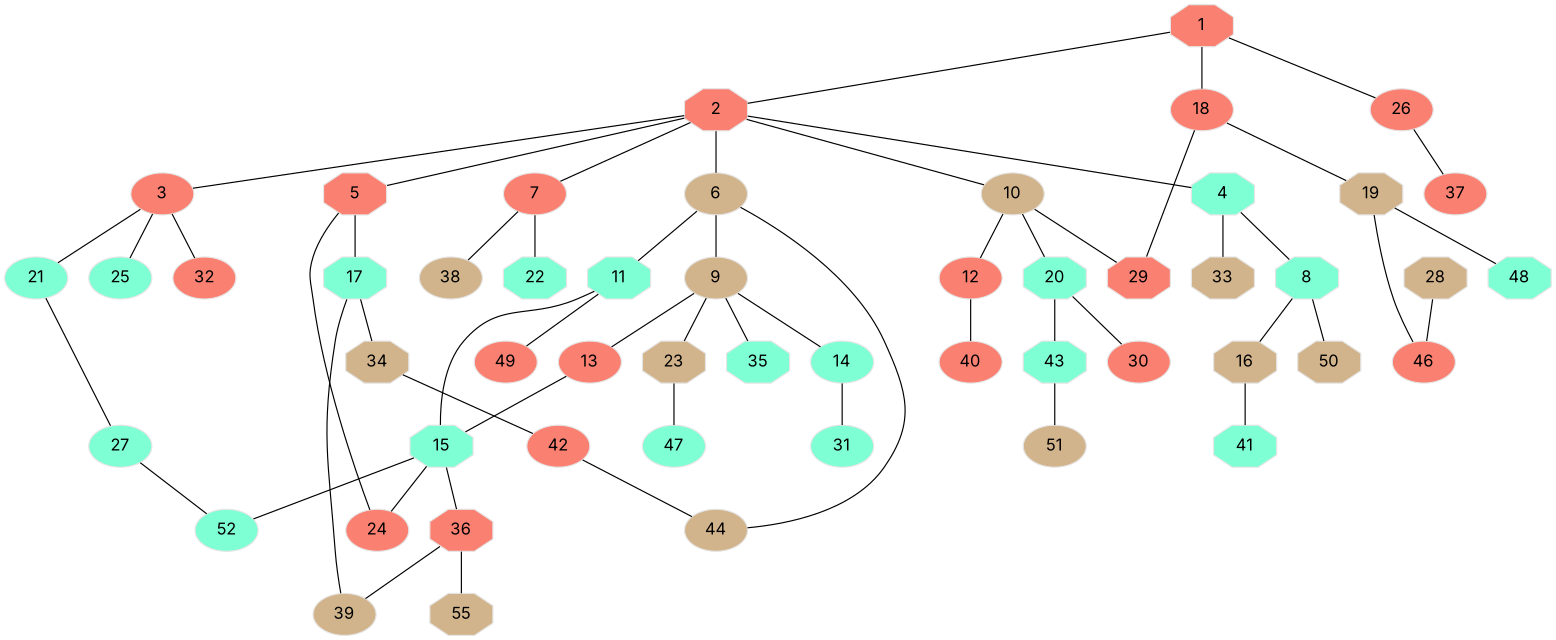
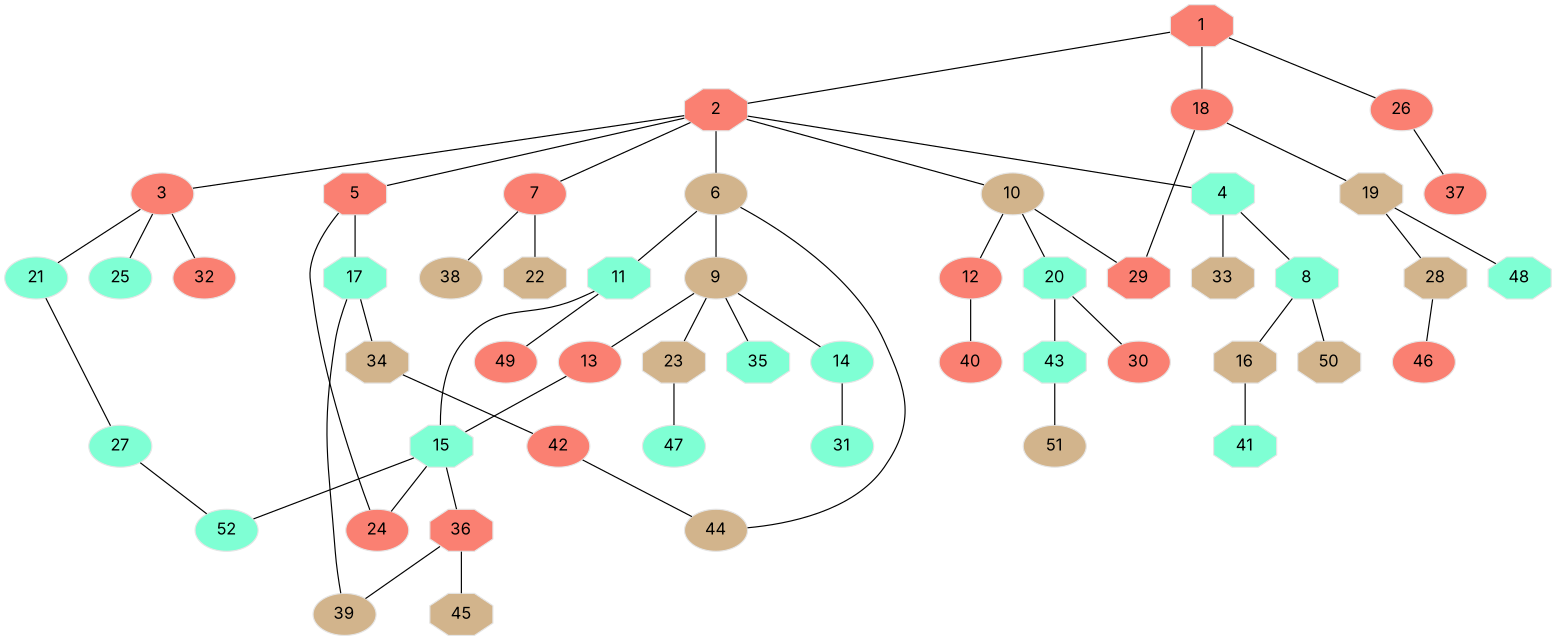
node "22": fillcolor aquamarine -> tan
edge "19" -- "46": now "19" -- "28"
node "55": label "55" -> "45"
